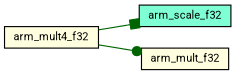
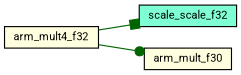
node "arm_scale_f32": label "arm_scale_f32" -> "scale_scale_f32"
node "arm_mult_f32": label "arm_mult_f32" -> "arm_mult_f30"
